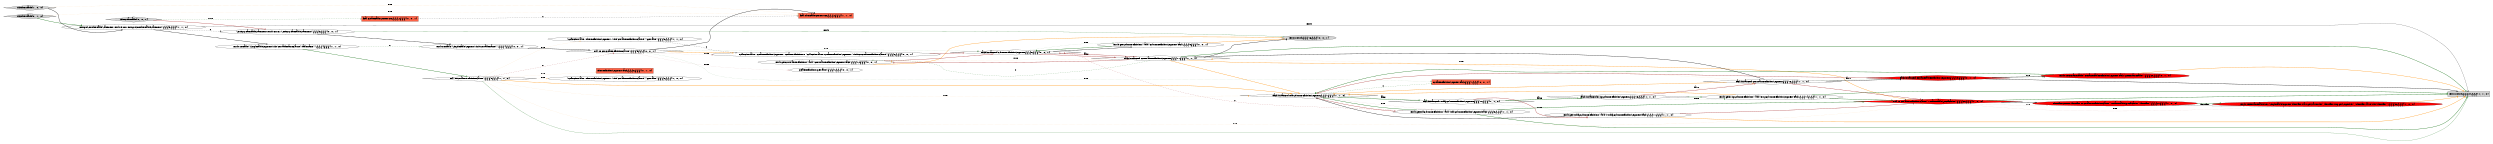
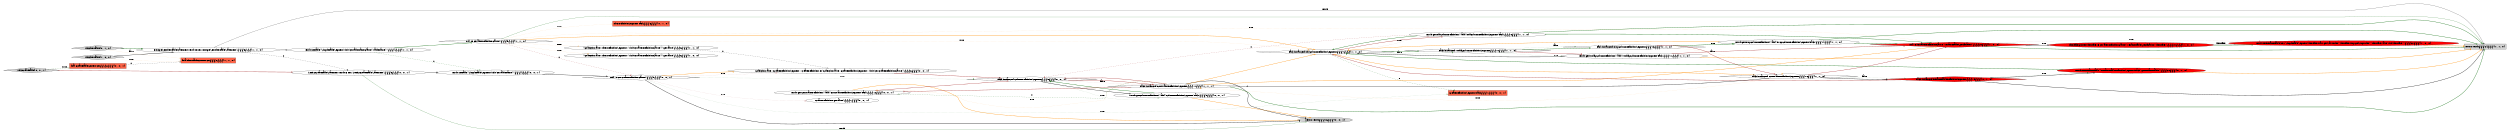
edge "visitAlterTable['0', '1', '0']" -> "final AlterTableContext ctx@@@2@@@['1', '1', '0']": label "true" -> "false"
edge "null != ctx.createDefinitionClause()@@@5@@@['0', '0', '1']" -> "final AlterTableContext ctx@@@2@@@['1', '1', '0']": now "null != ctx.createDefinitionClause()@@@5@@@['0', '0', '1']" -> "return result@@@16@@@['0', '0', '1']"
